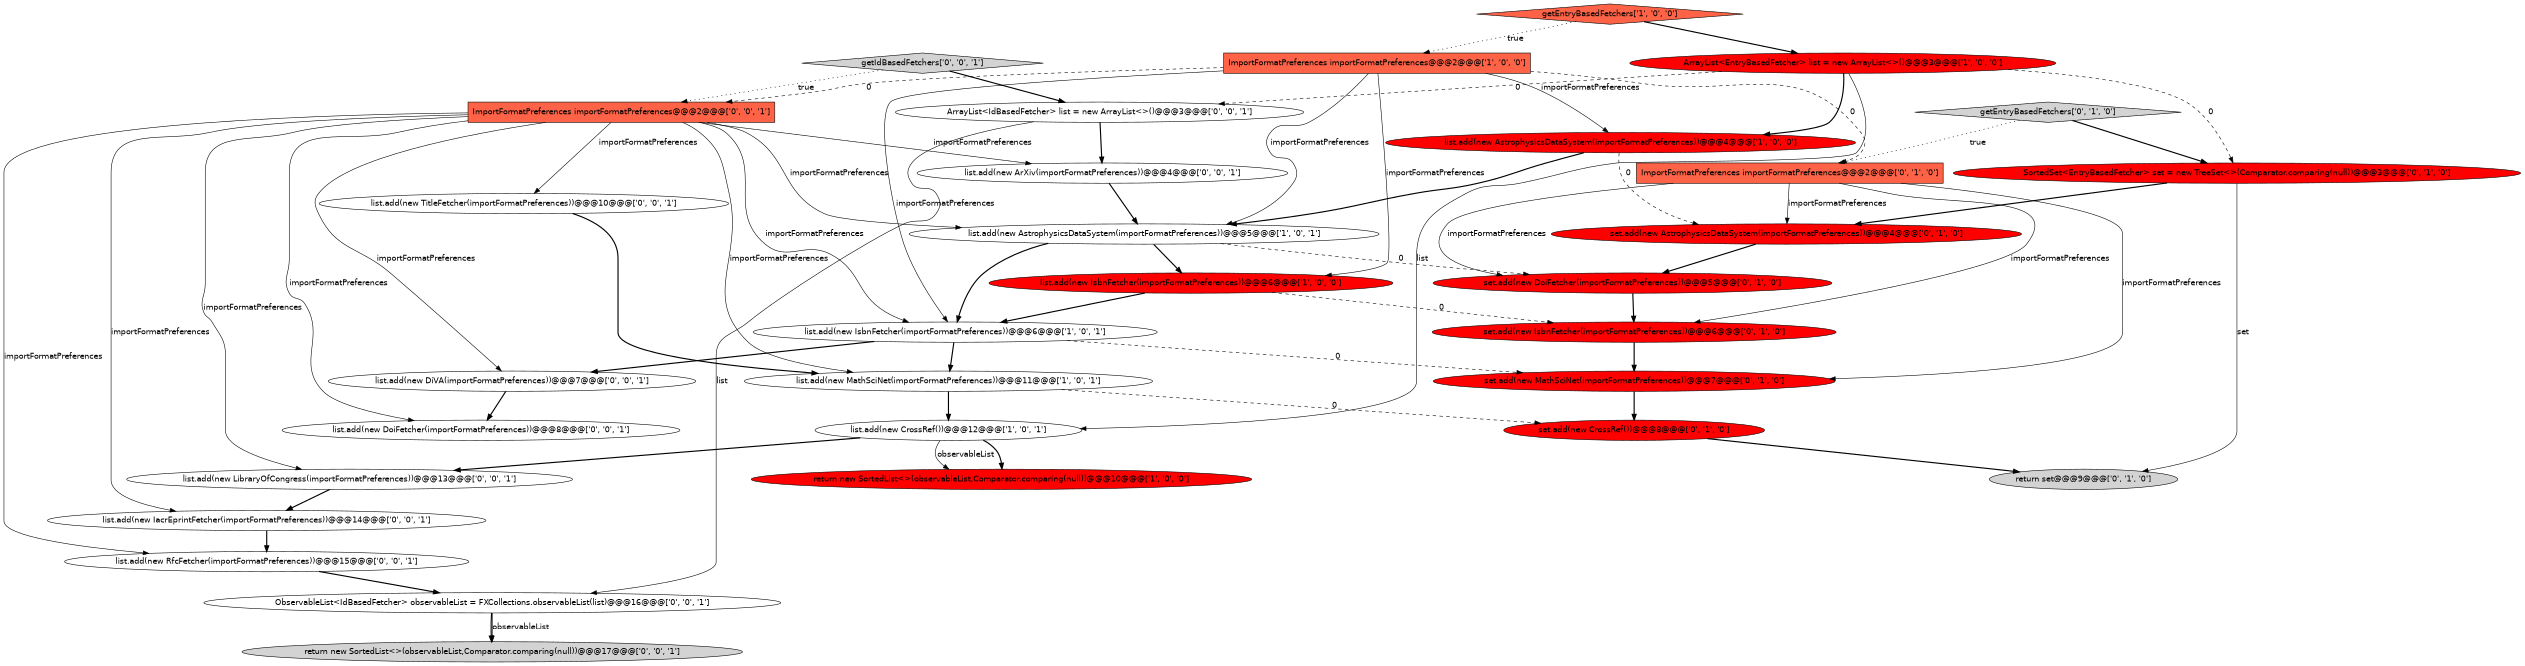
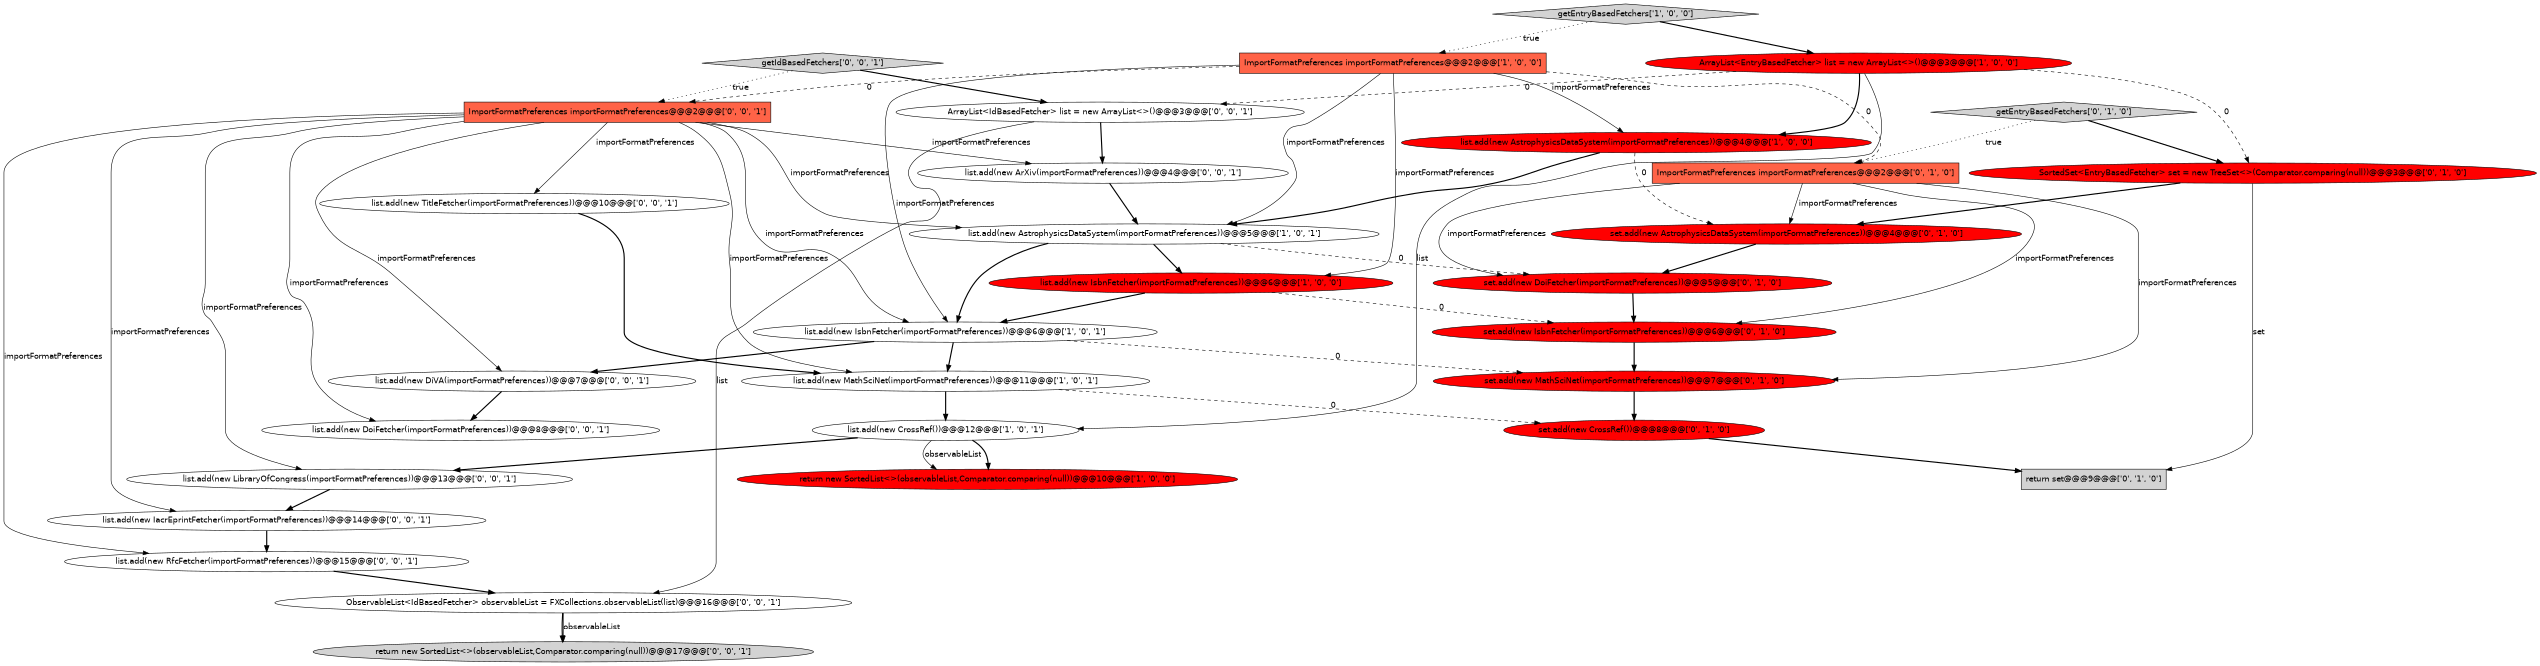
node "getEntryBasedFetchers['1', '0', '0']": fillcolor tomato -> lightgray
node "return set@@@9@@@['0', '1', '0']": shape ellipse -> box
